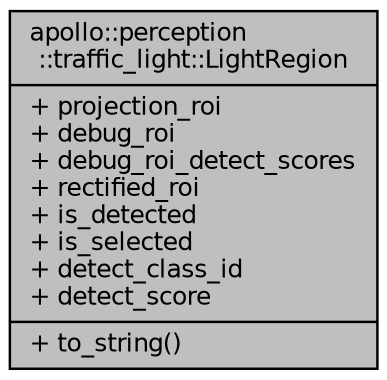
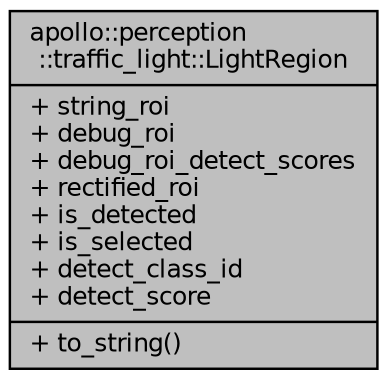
node "apollo::perception": text "+ projection_roi" -> "+ string_roi"
